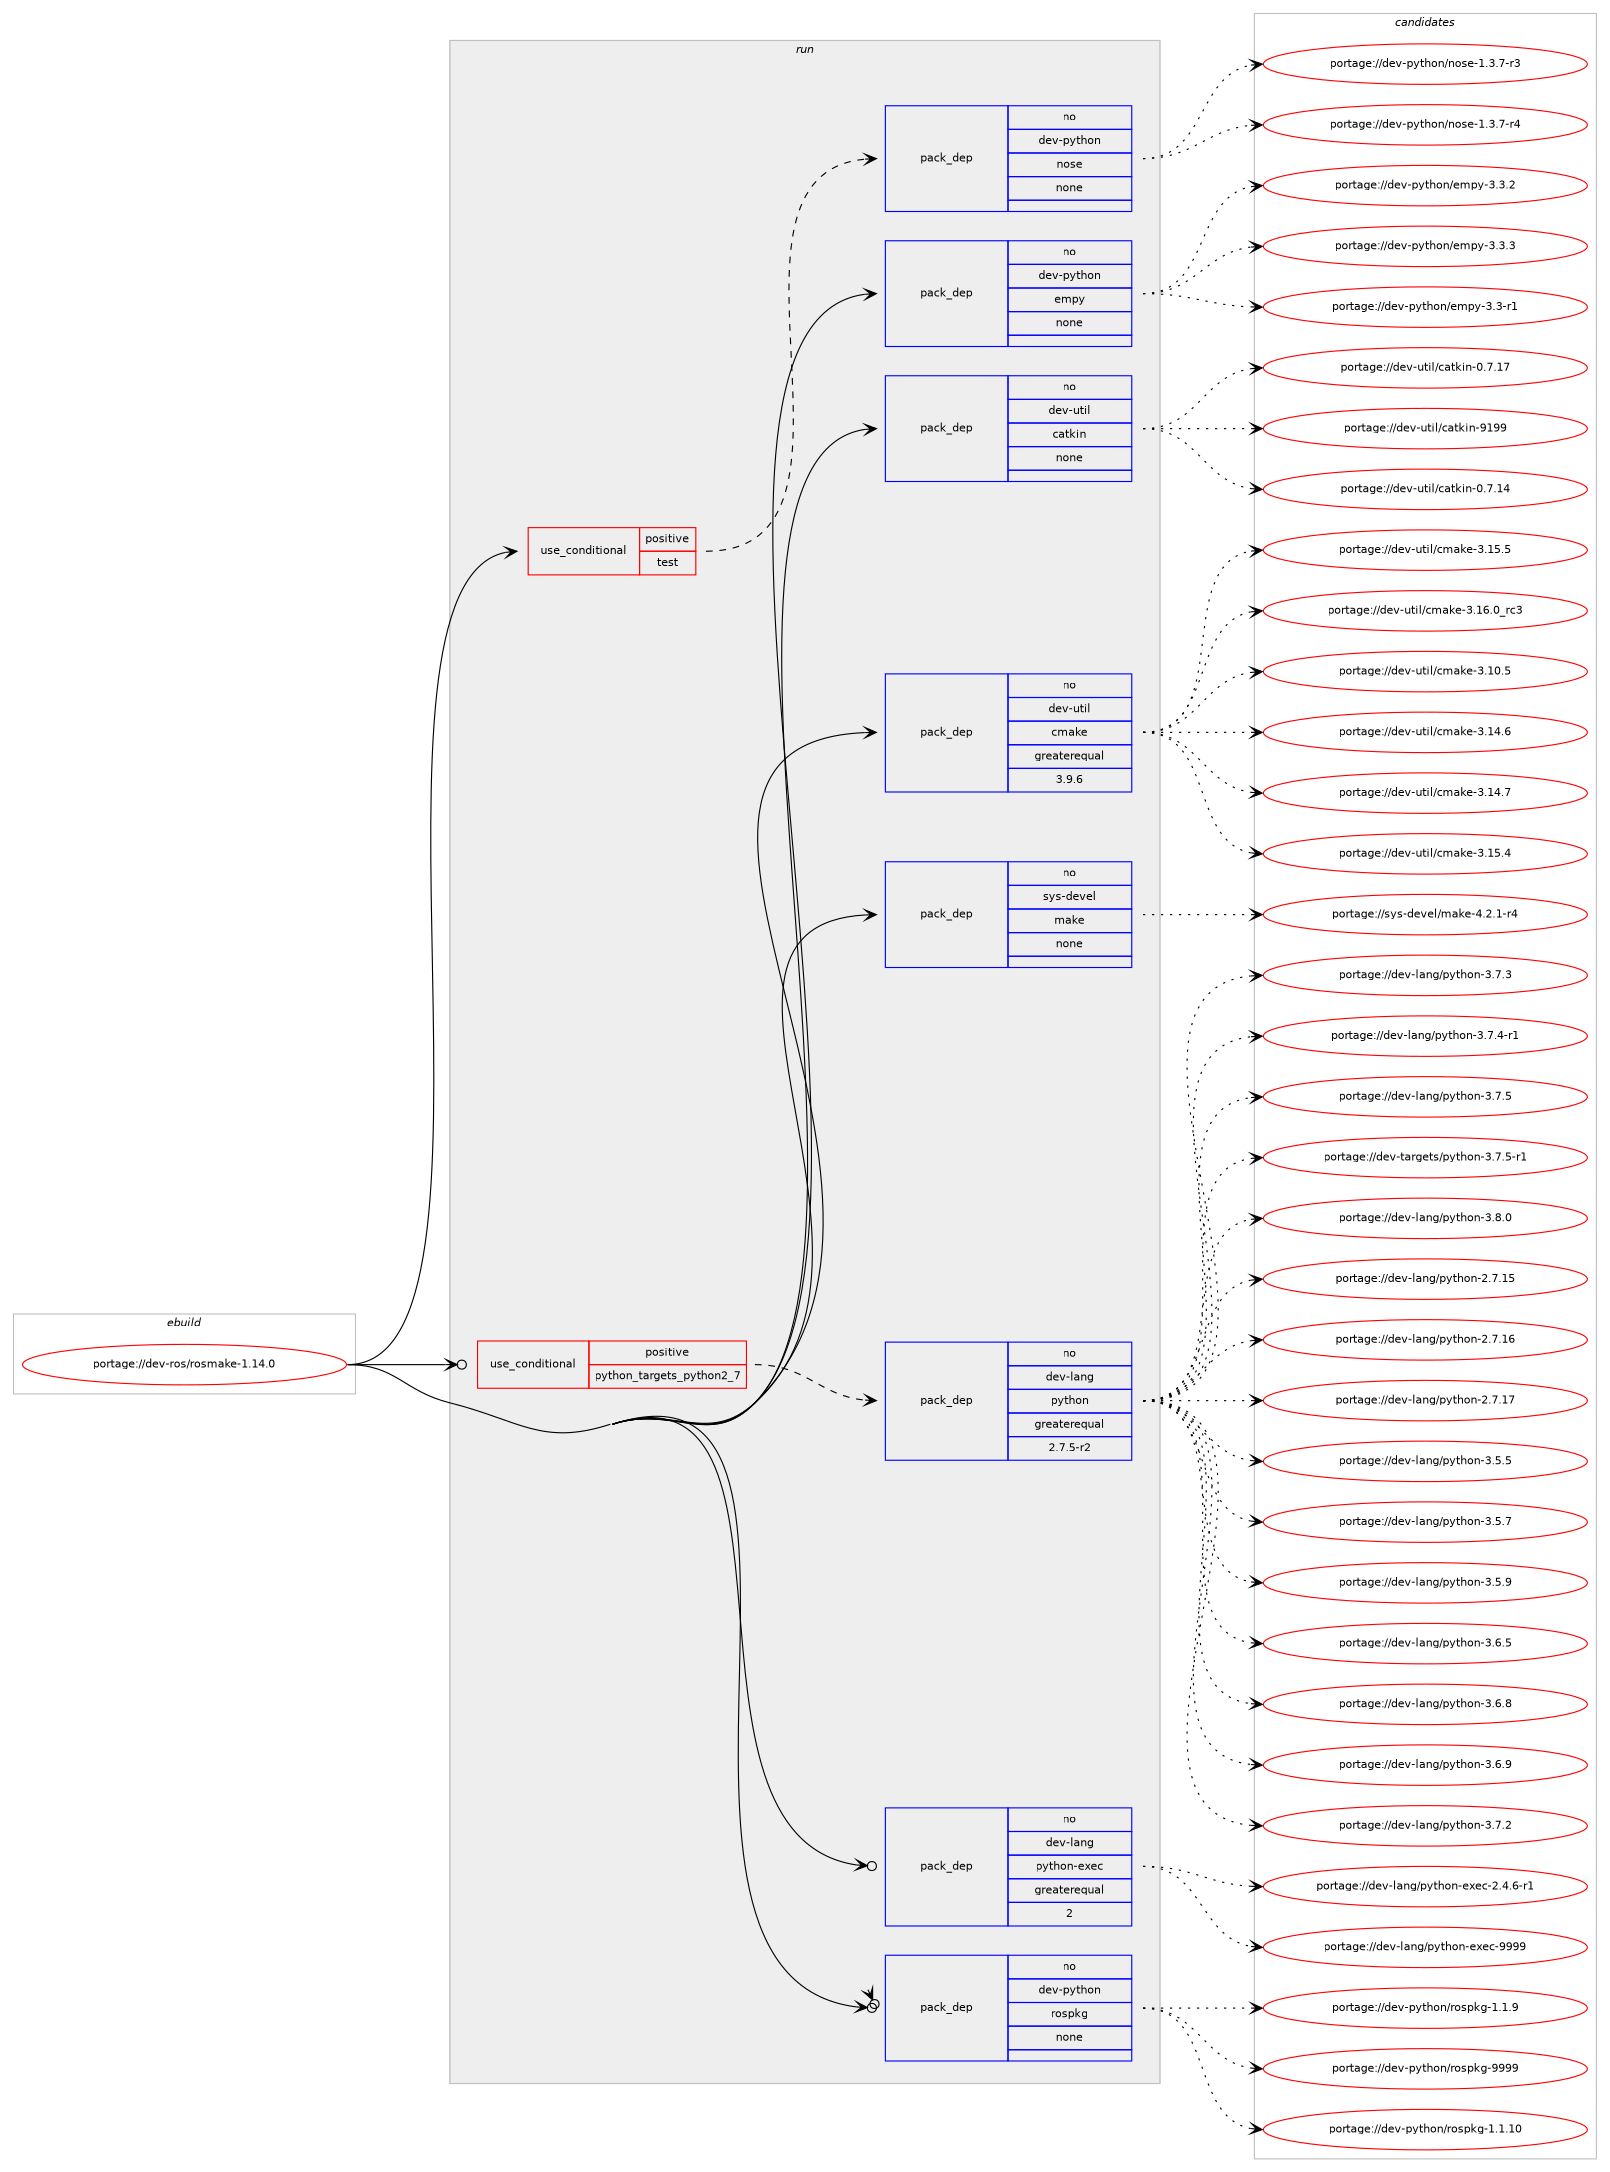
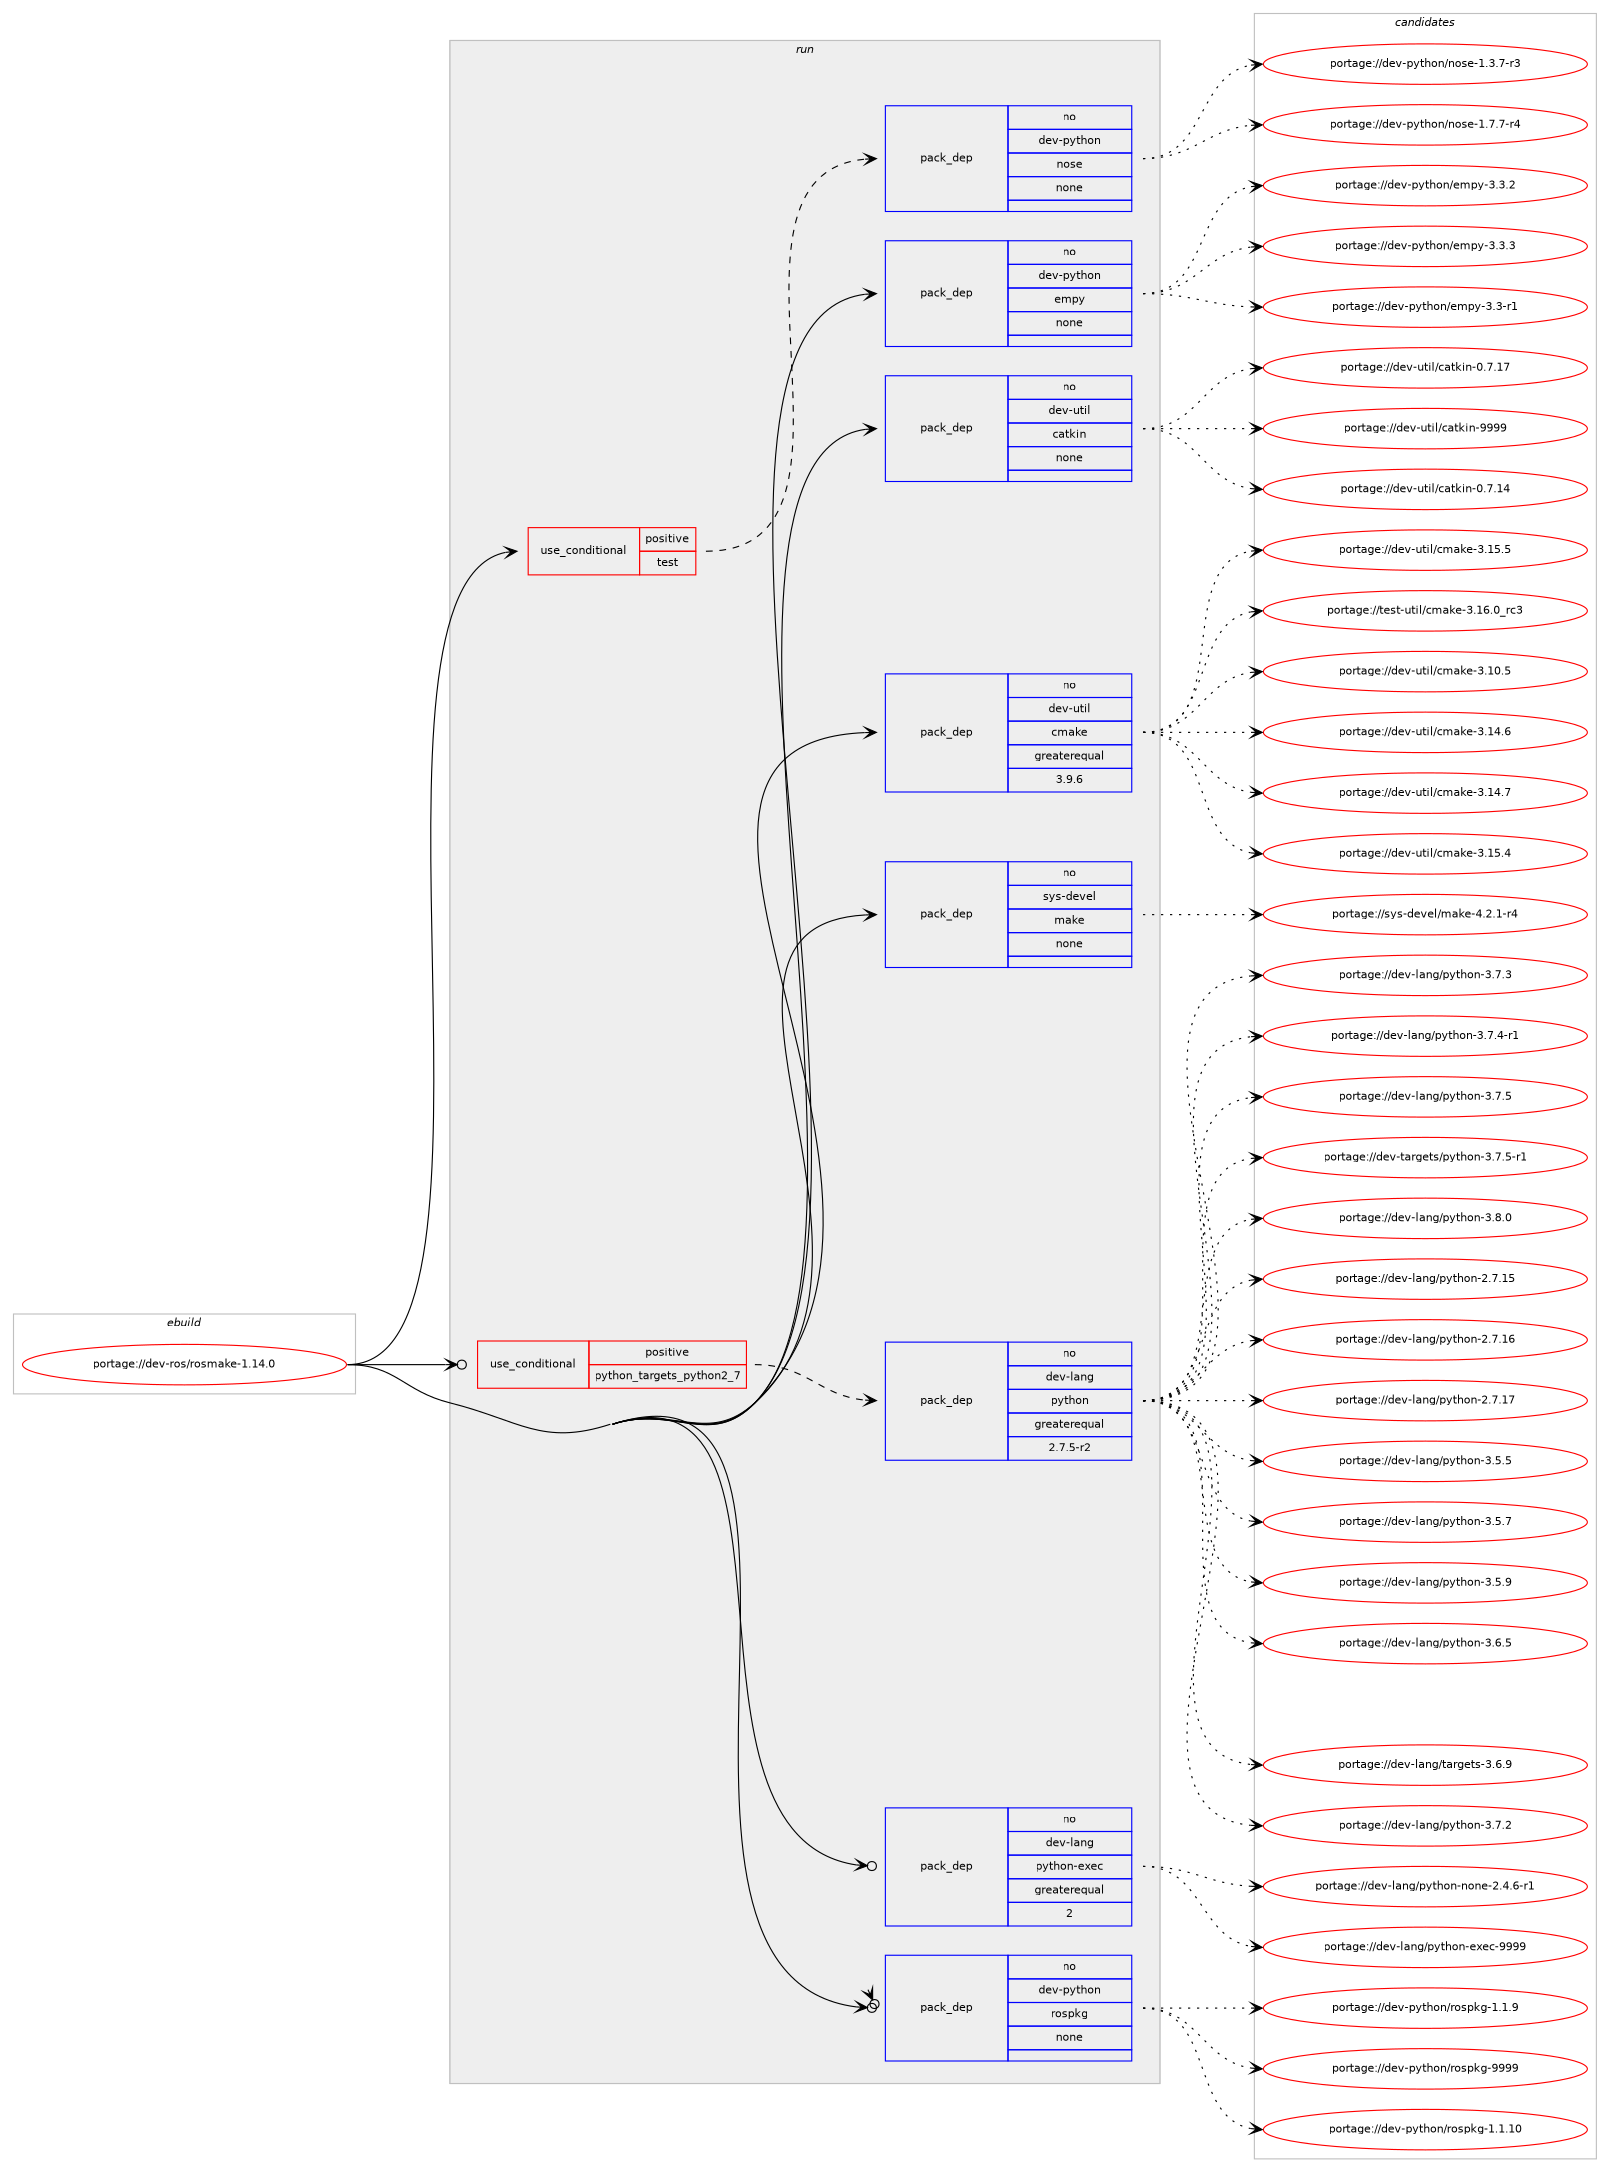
node "portage://dev-python/nose-1.3.7-r4": label "portage://dev-python/nose-1.3.7-r4" -> "portage://dev-python/nose-1.7.7-r4"
node "portage://dev-util/catkin-9199": label "portage://dev-util/catkin-9199" -> "portage://dev-util/catkin-9999"
node "portage://dev-util/cmake-3.16.0_rc3": label "portage://dev-util/cmake-3.16.0_rc3" -> "portage://test-util/cmake-3.16.0_rc3"
node "portage://dev-lang/python-3.6.8": removed
node "portage://dev-lang/python-3.6.9": label "portage://dev-lang/python-3.6.9" -> "portage://dev-lang/targets-3.6.9"
node "portage://dev-lang/python-exec-2.4.6-r1": label "portage://dev-lang/python-exec-2.4.6-r1" -> "portage://dev-lang/python-none-2.4.6-r1"
